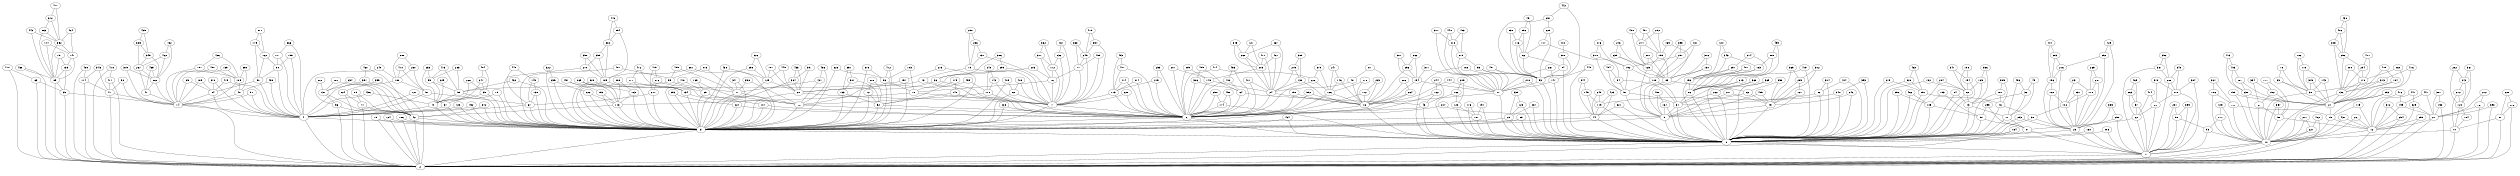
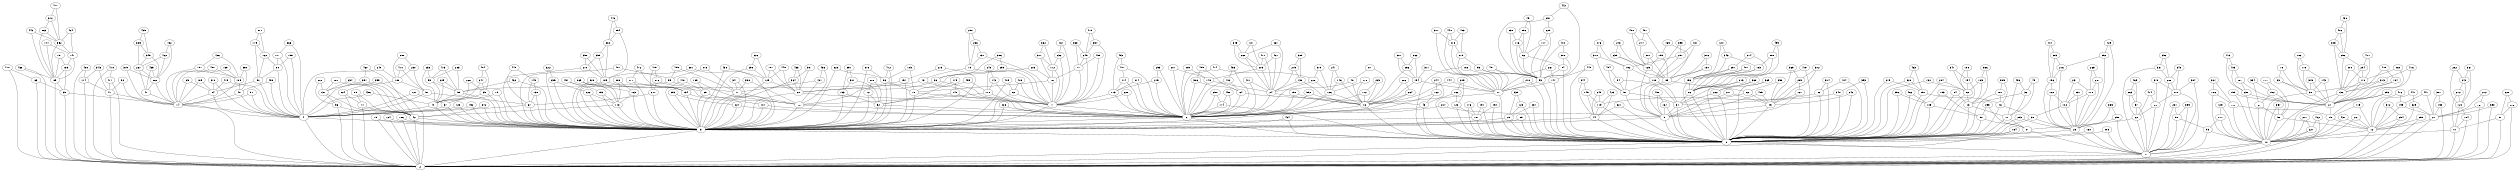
node "292": removed
edge "274" -- "155": removed
edge "117" -- "94": now "117" -- "53"
edge "400" -- "53": added
edge "407" -- "173": now "407" -- "214"
edge "225" -- "59": added
edge "18" -- "113": now "18" -- "3"
node "454": added
edge "104" -- "2": added
